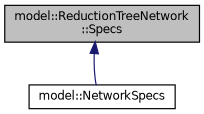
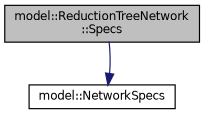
edge "model::NetworkSpecs" -> "model::ReductionTreeNetwork ::Specs": reversed
